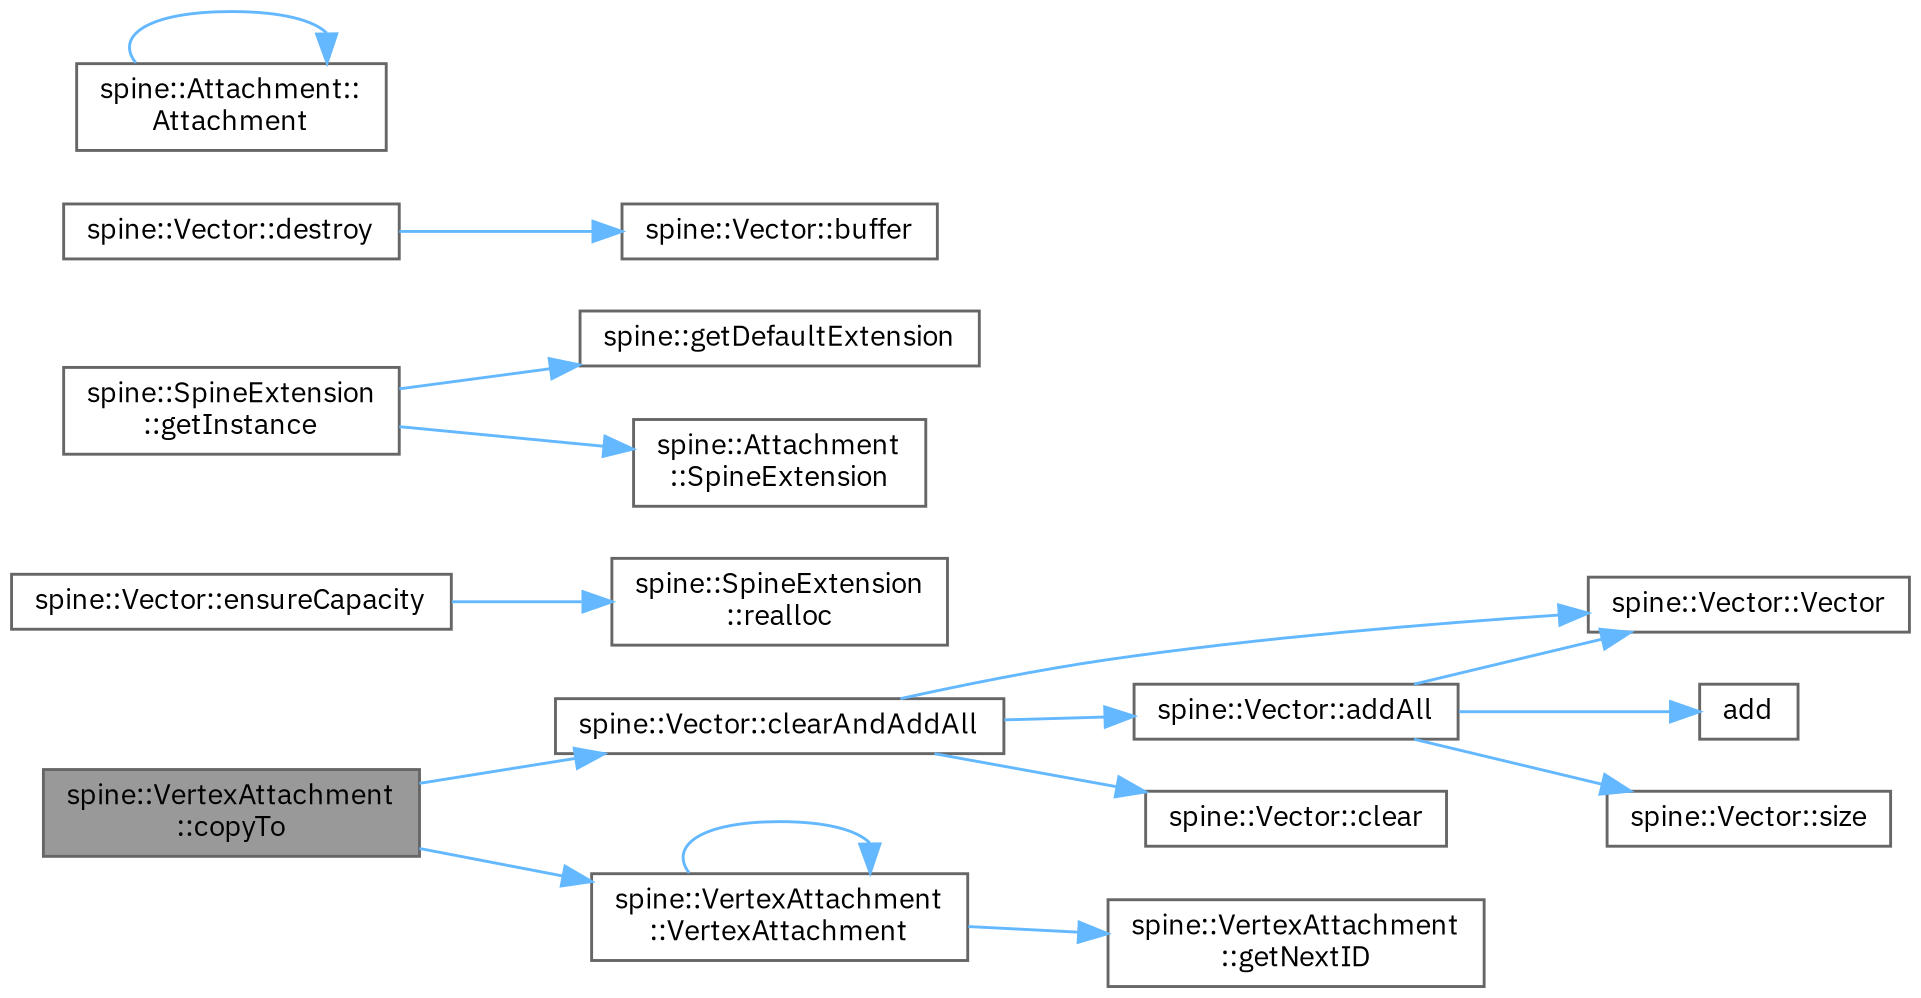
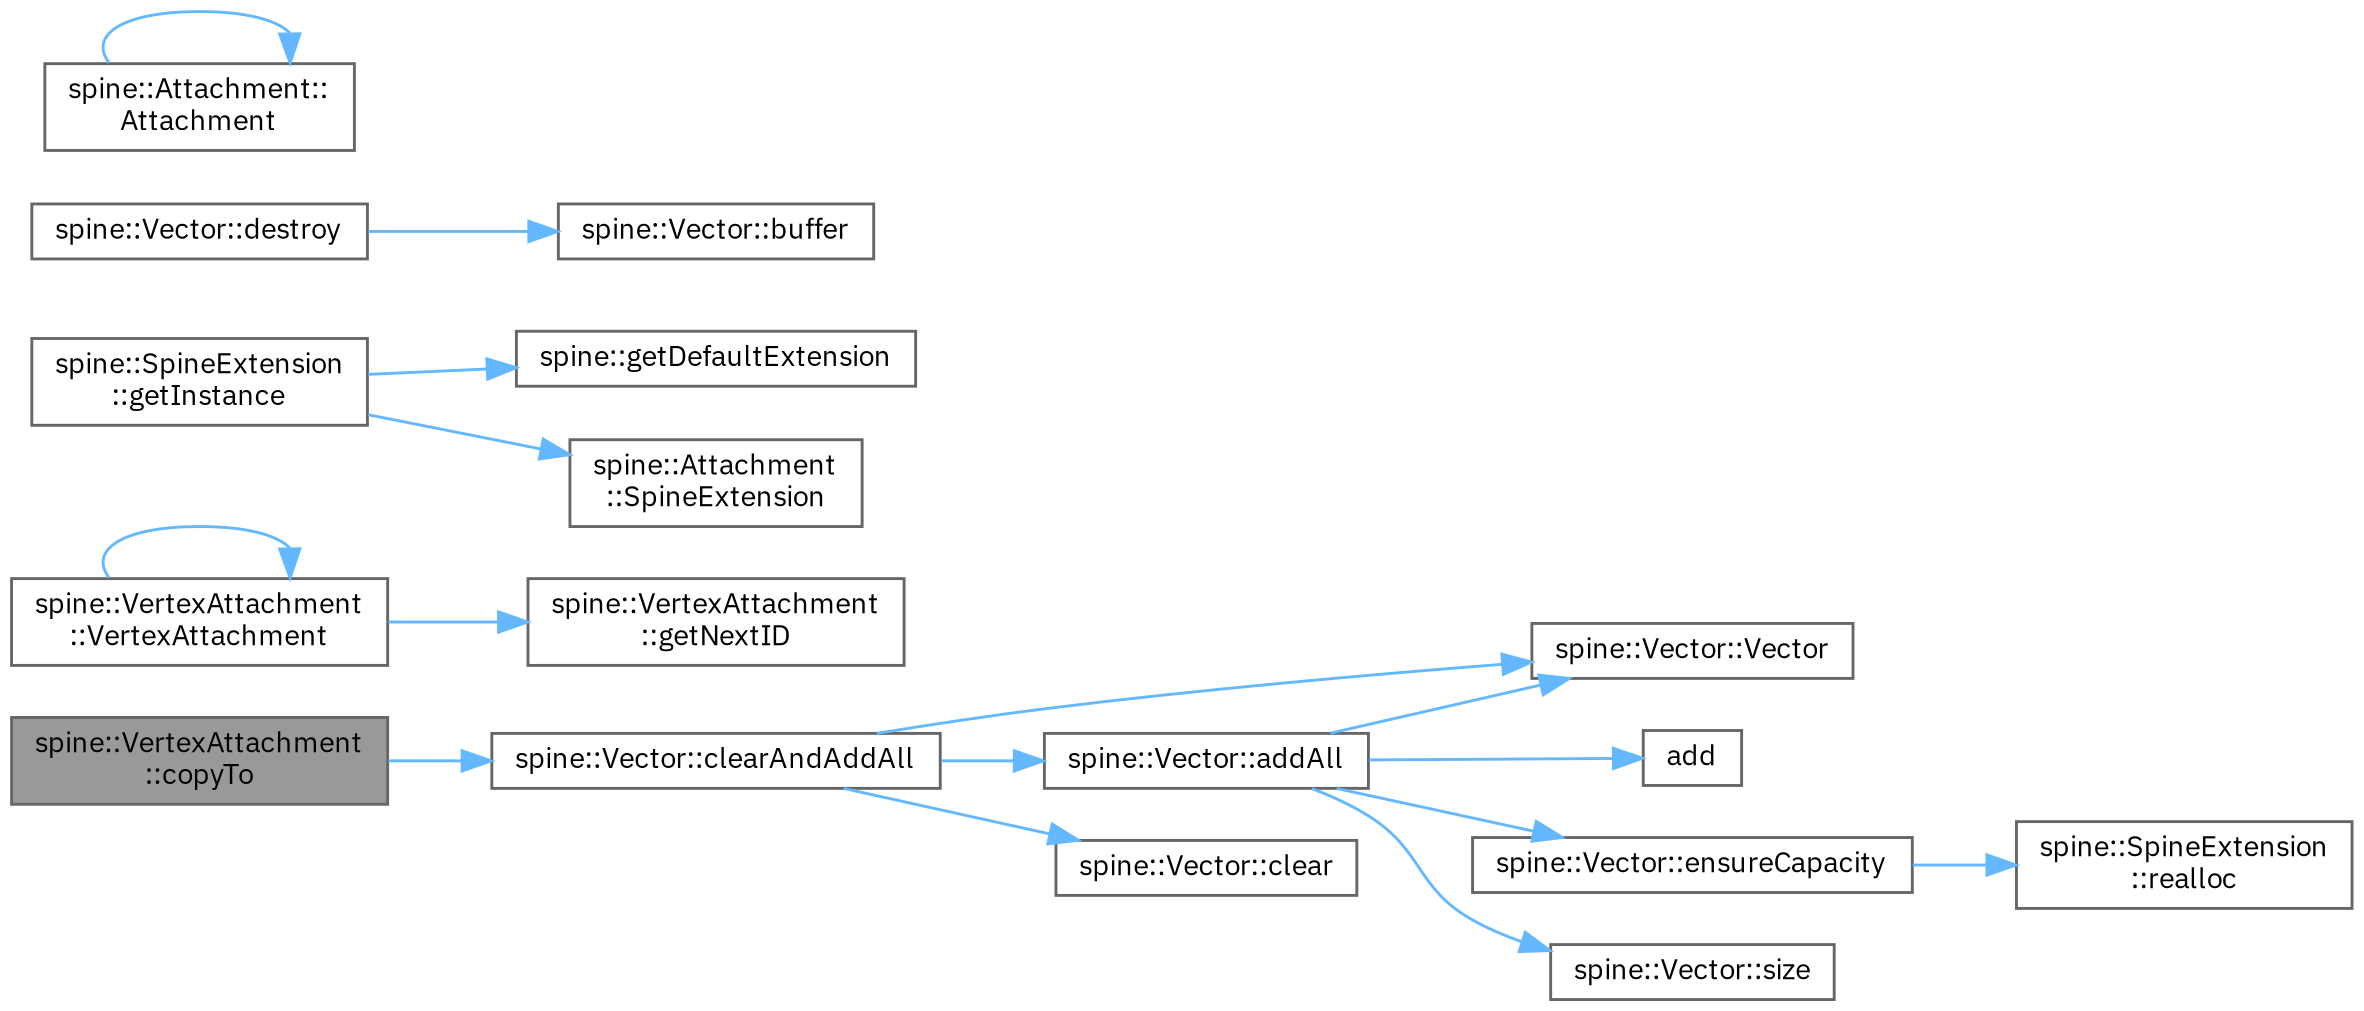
edge "spine::Vector::addAll" -> "spine::Vector::ensureCapacity": added
edge "spine::VertexAttachment ::copyTo" -> "spine::VertexAttachment ::VertexAttachment": removed
